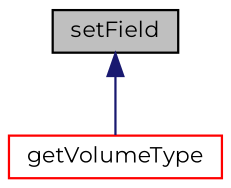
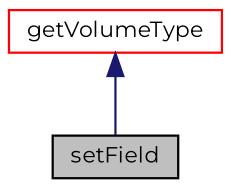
edge "getVolumeType" -> "setField": reversed
